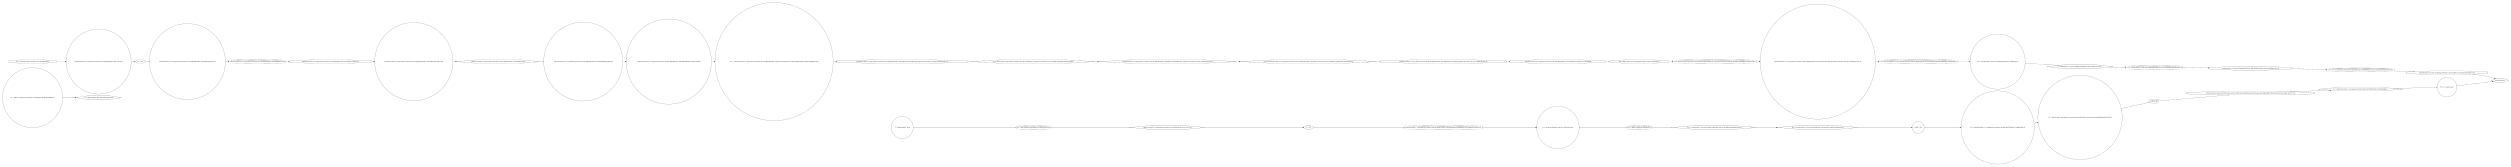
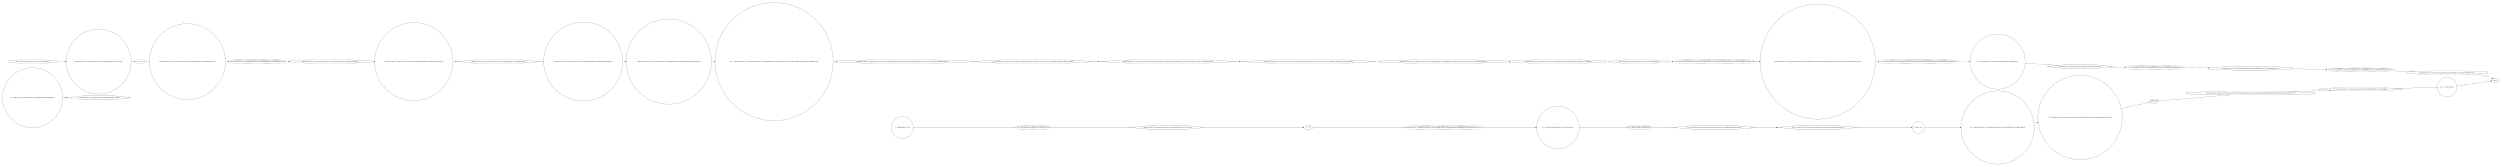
node "interfaceinvoke": label "interfaceinvoke" -> "return"
node "r2 := @parameter0: java.net.DatagramPacket": label "r2 := @parameter0: java.net.DatagramPacket" -> "r2 := @parameter0: java.getTransmitTimeStamp.DatagramPacket"
